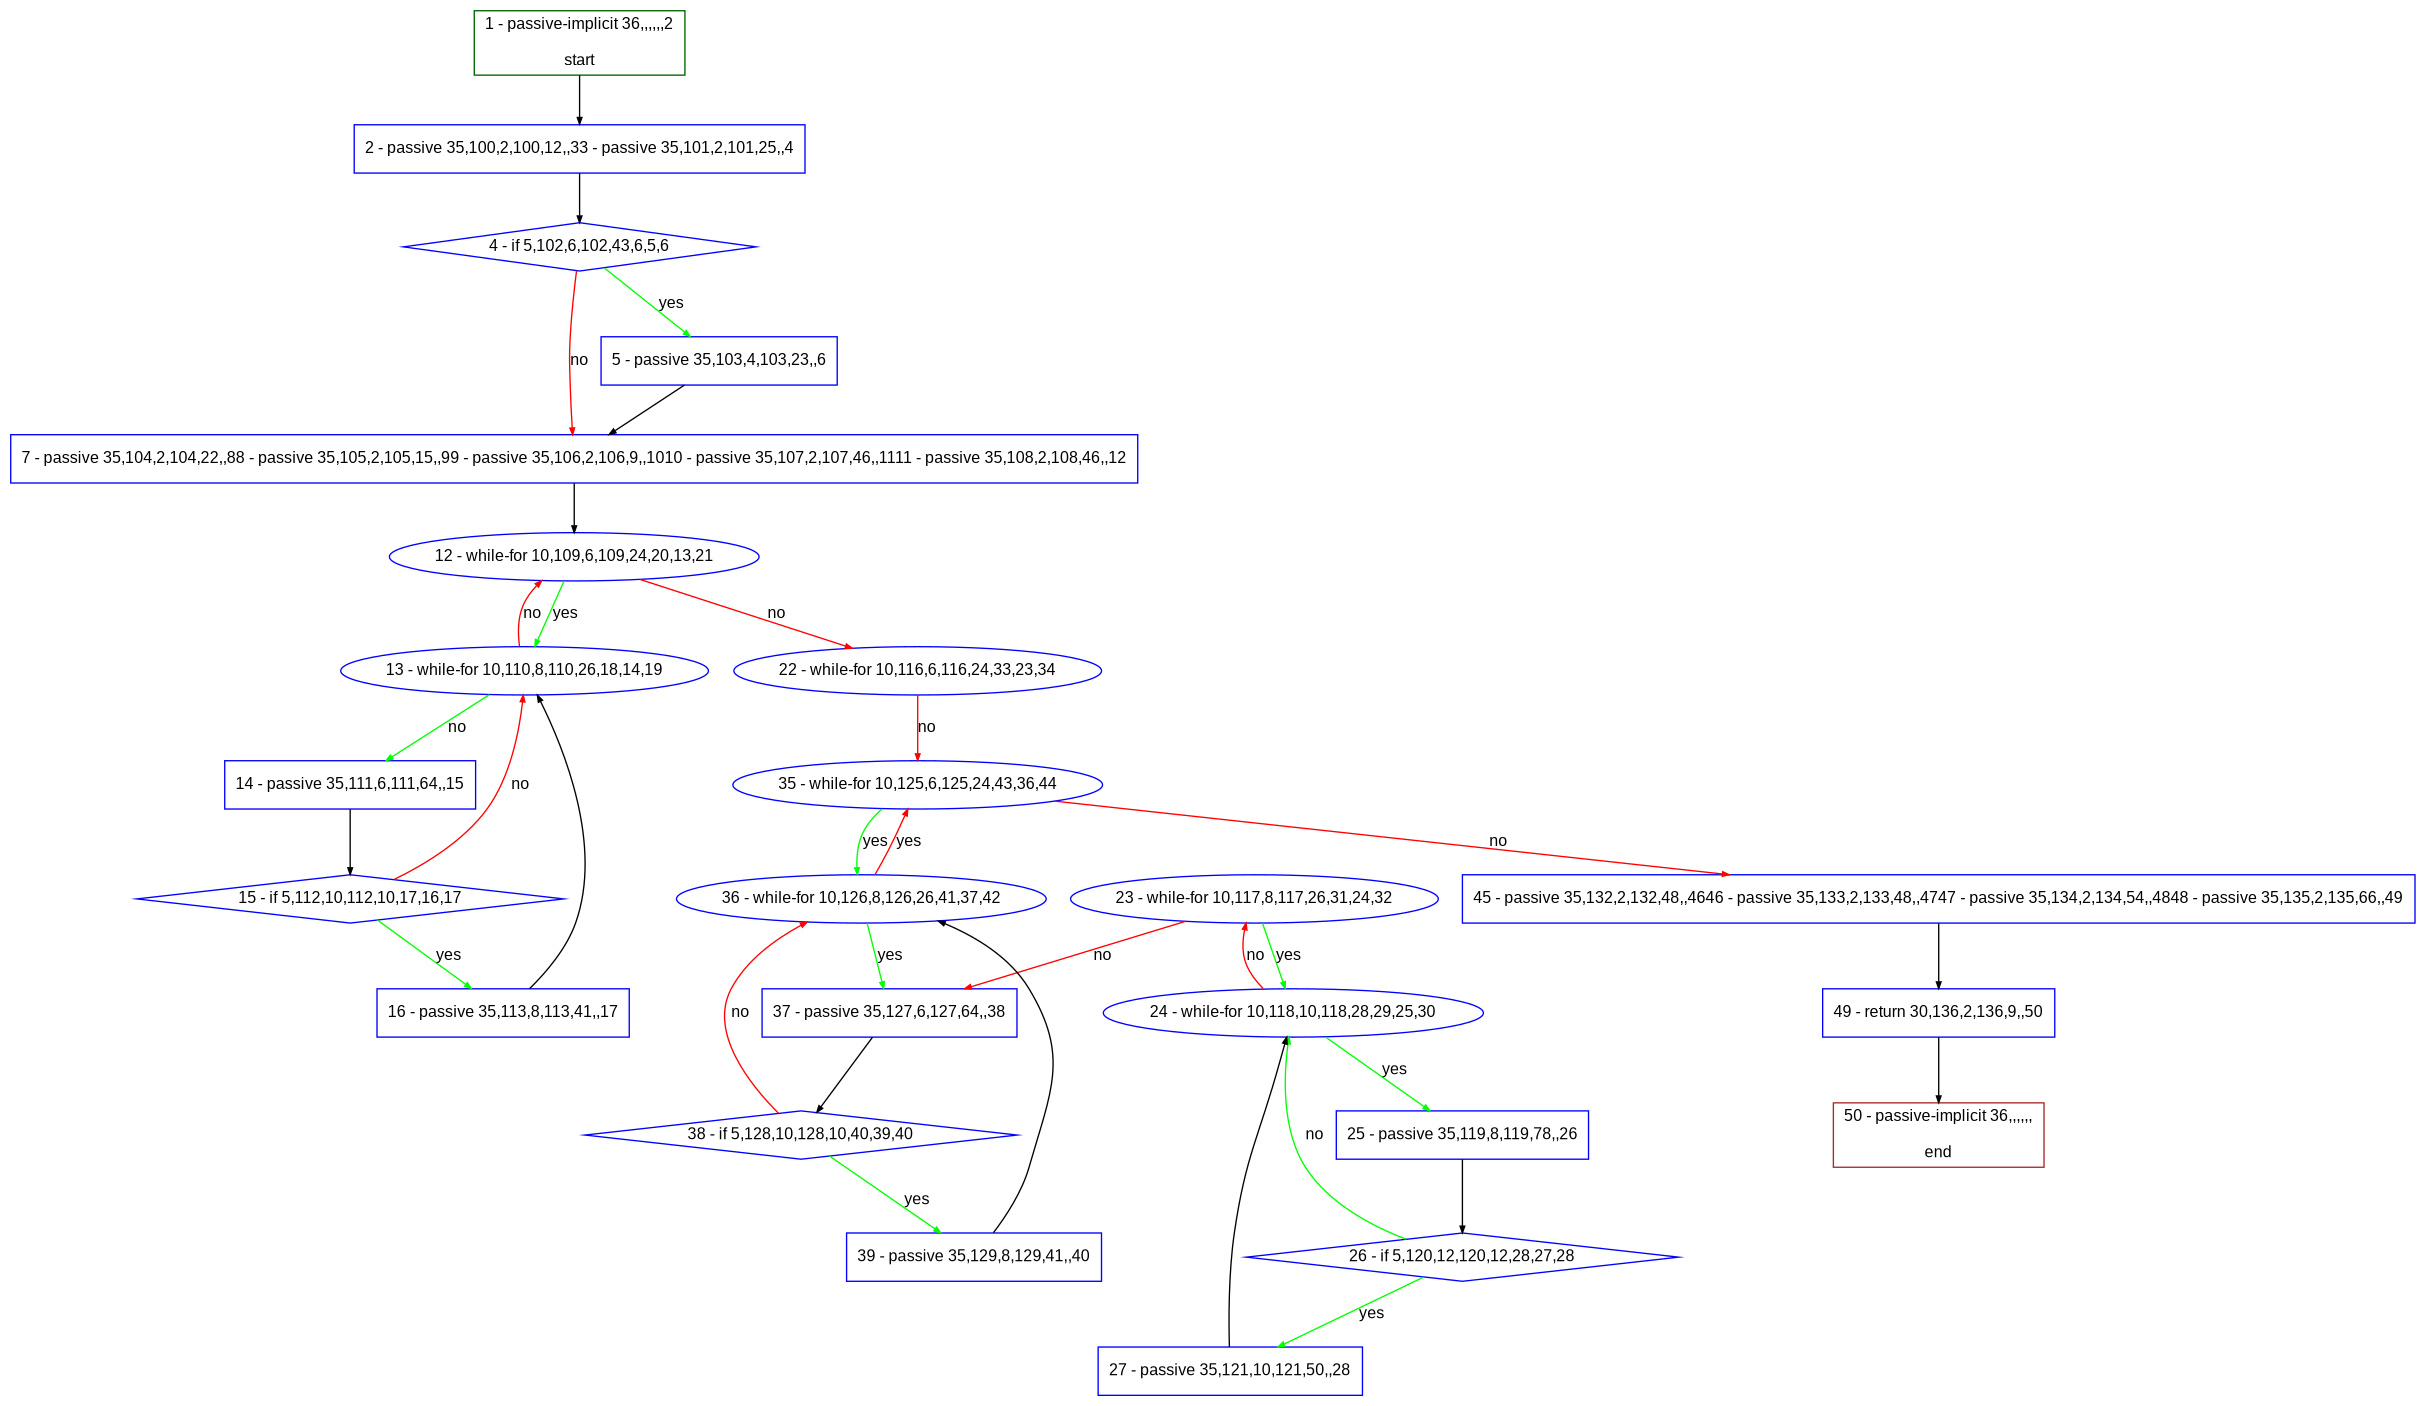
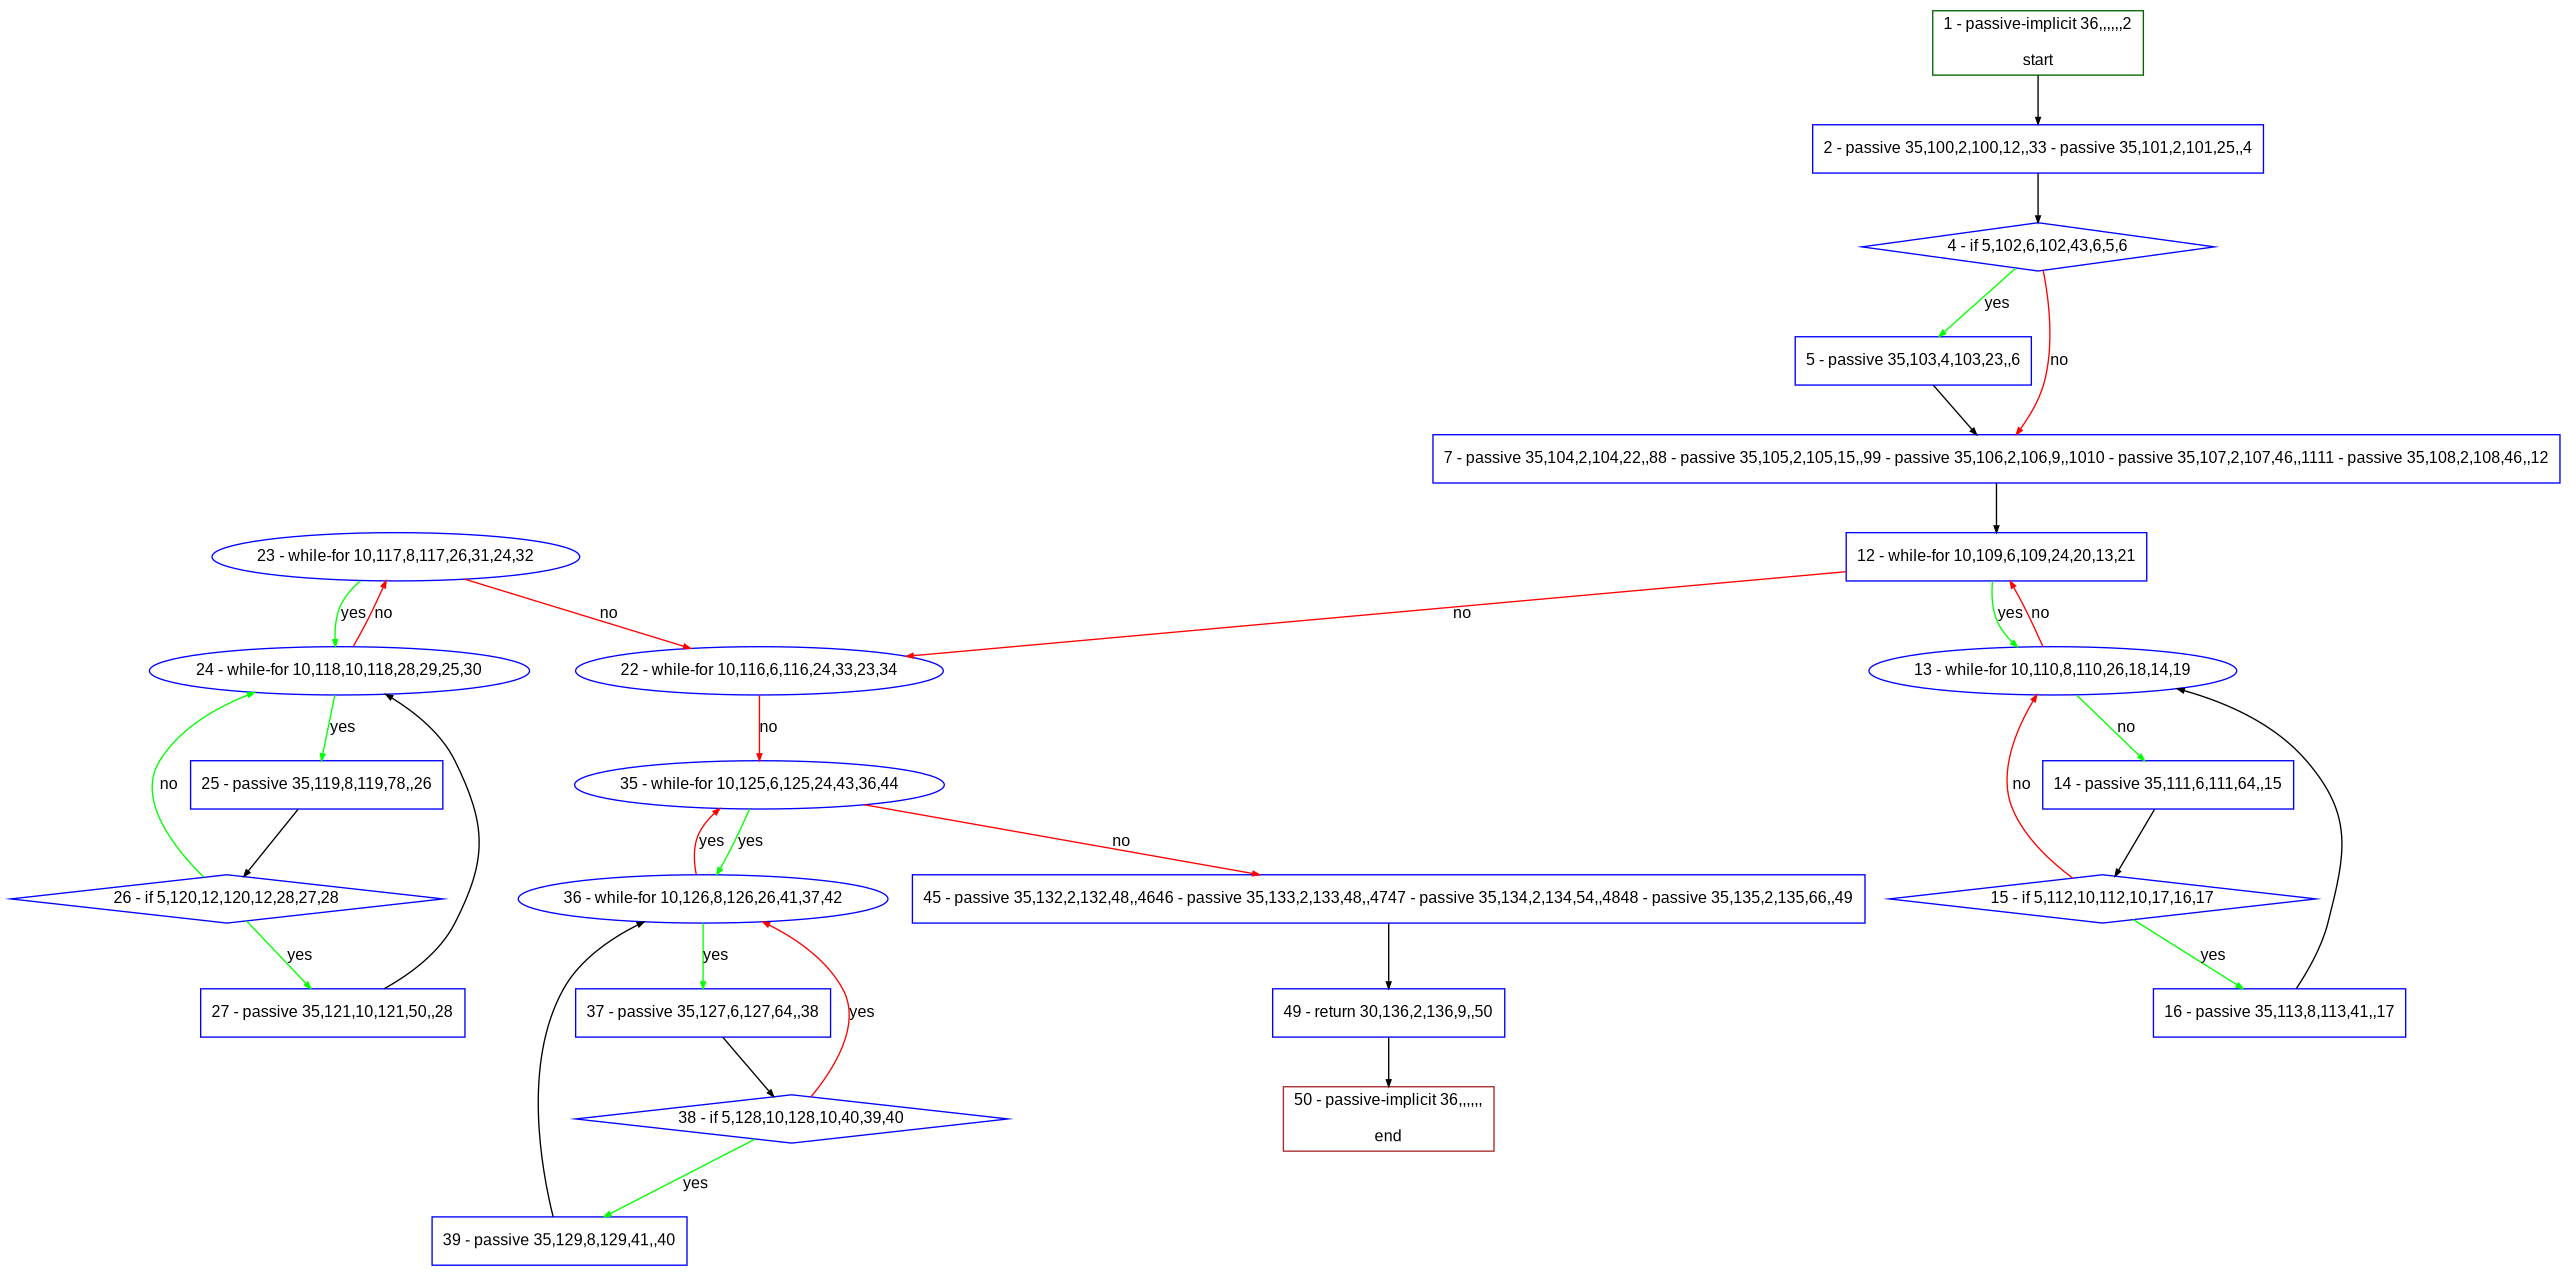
node "12 - while-for 10,109,6,109,24,20,13,21": shape ellipse -> box
edge "23 - while-for 10,117,8,117,26,31,24,32" -> "37 - passive 35,127,6,127,64,,38": now "23 - while-for 10,117,8,117,26,31,24,32" -> "22 - while-for 10,116,6,116,24,33,23,34"
edge "38 - if 5,128,10,128,10,40,39,40" -> "36 - while-for 10,126,8,126,26,41,37,42": label "no" -> "yes"
